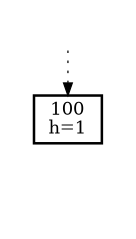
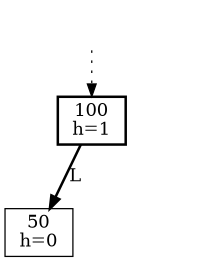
node "50 h=0": added
